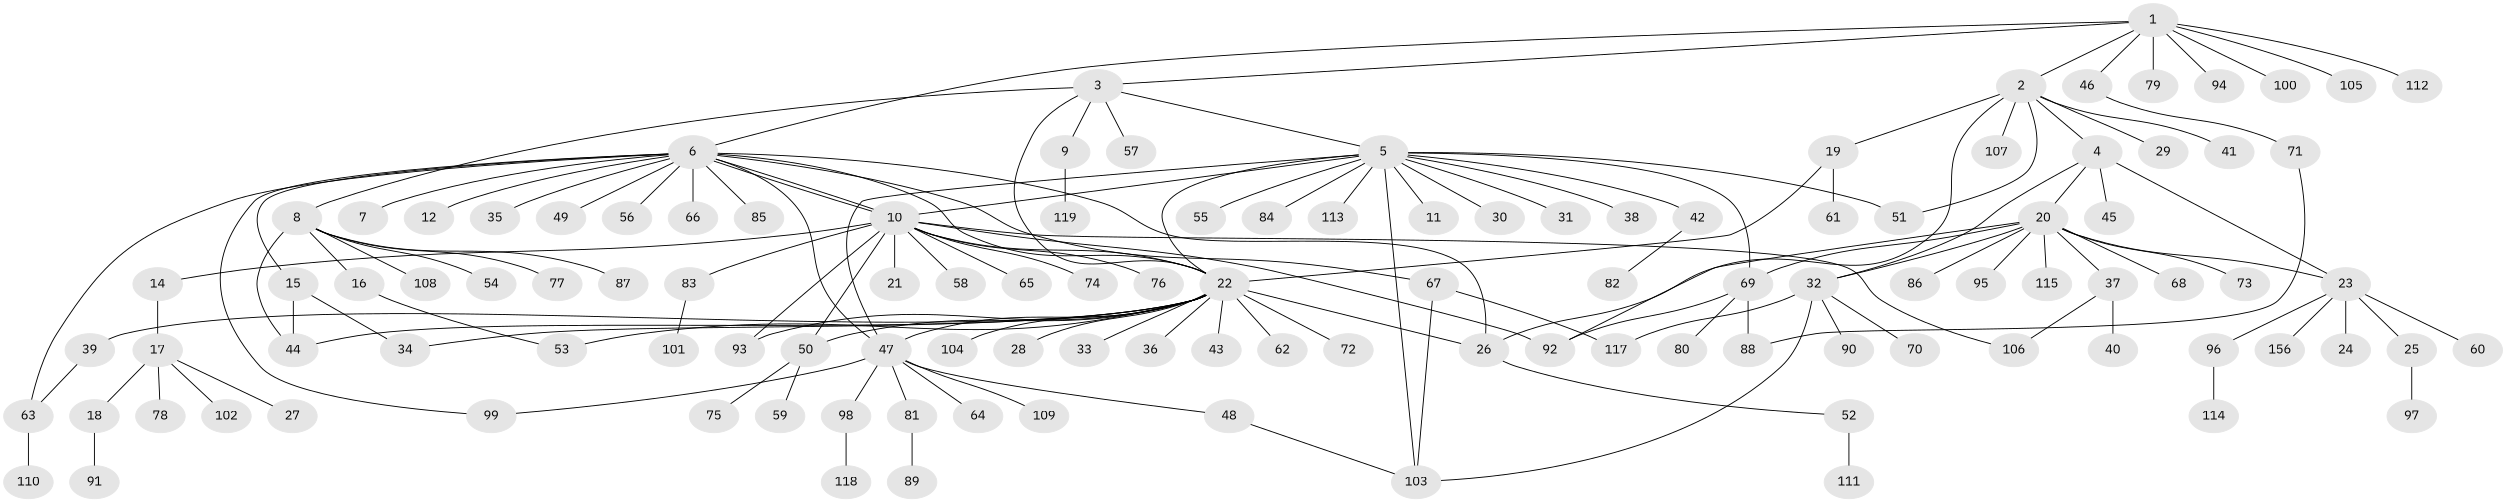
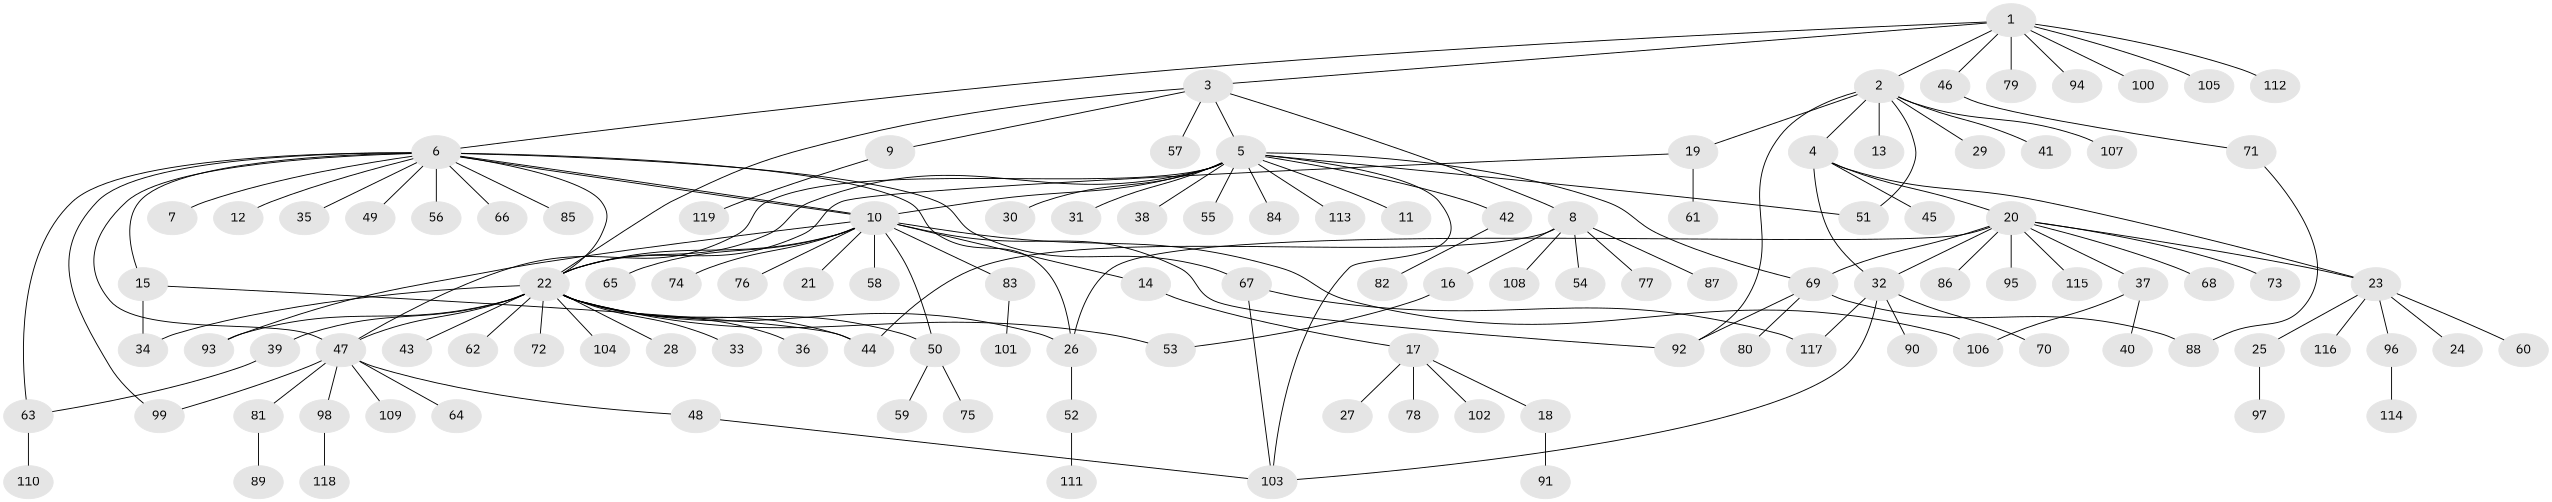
node "13": added
node "156": label "156" -> "116"
